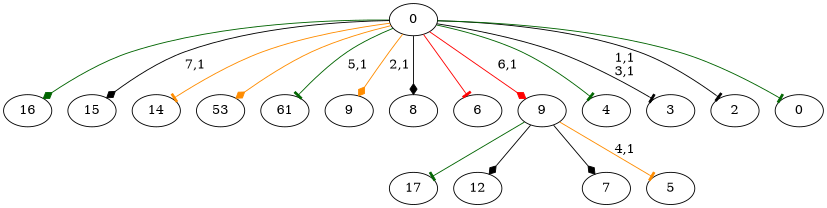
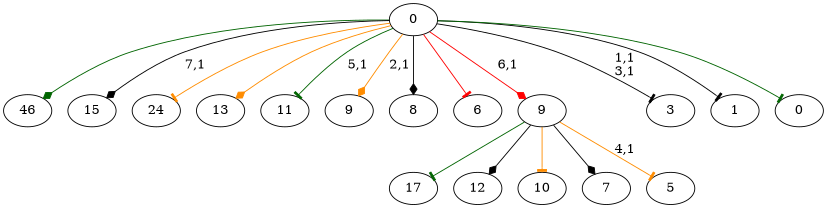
node "16": label "16" -> "46"
node "14": label "14" -> "24"
node "53": label "53" -> "13"
node "61": label "61" -> "11"
node "4": removed
node "2": label "2" -> "1"
node "10": added
